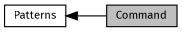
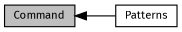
edge "Command" -> "Patterns": reversed
